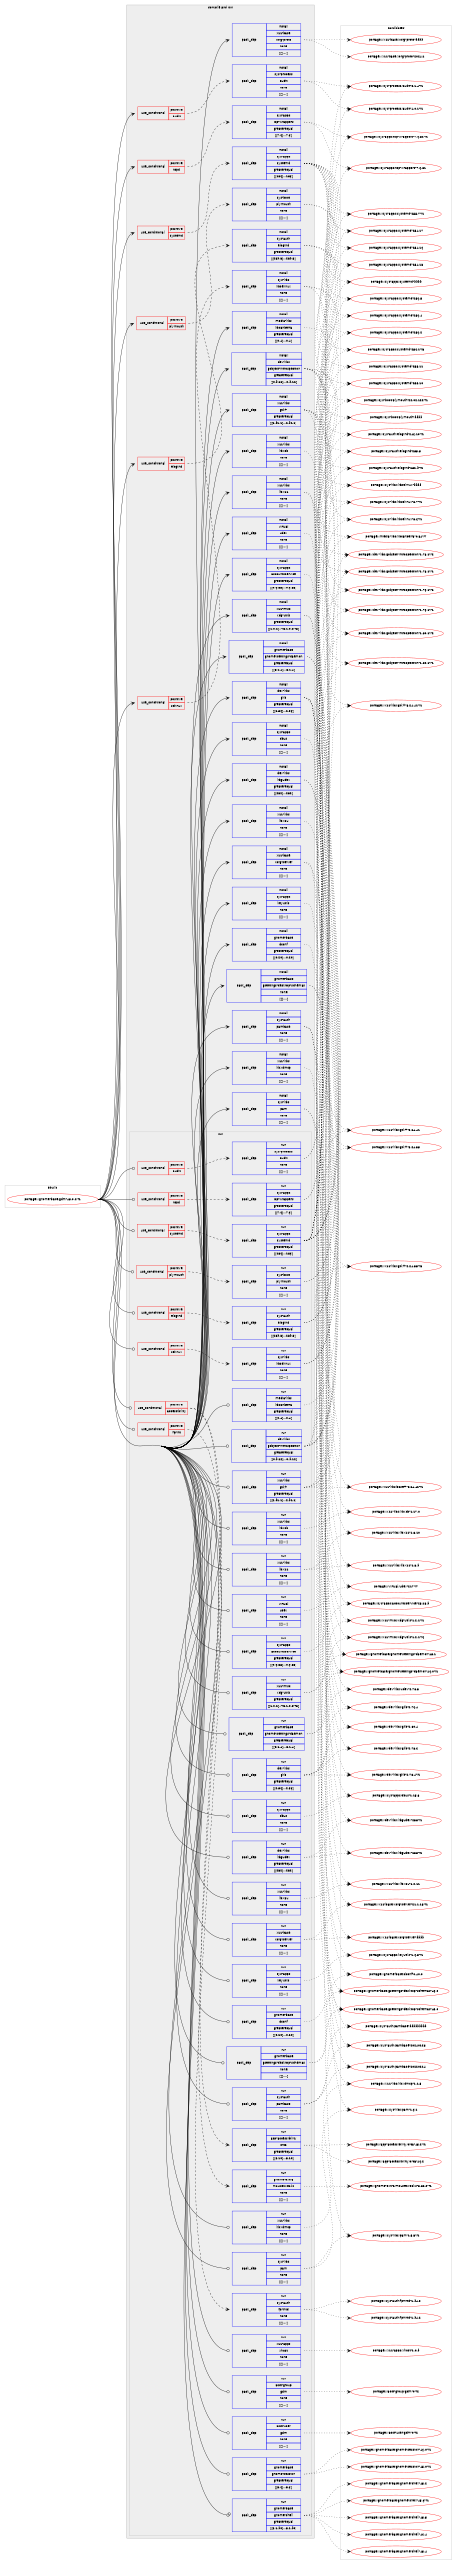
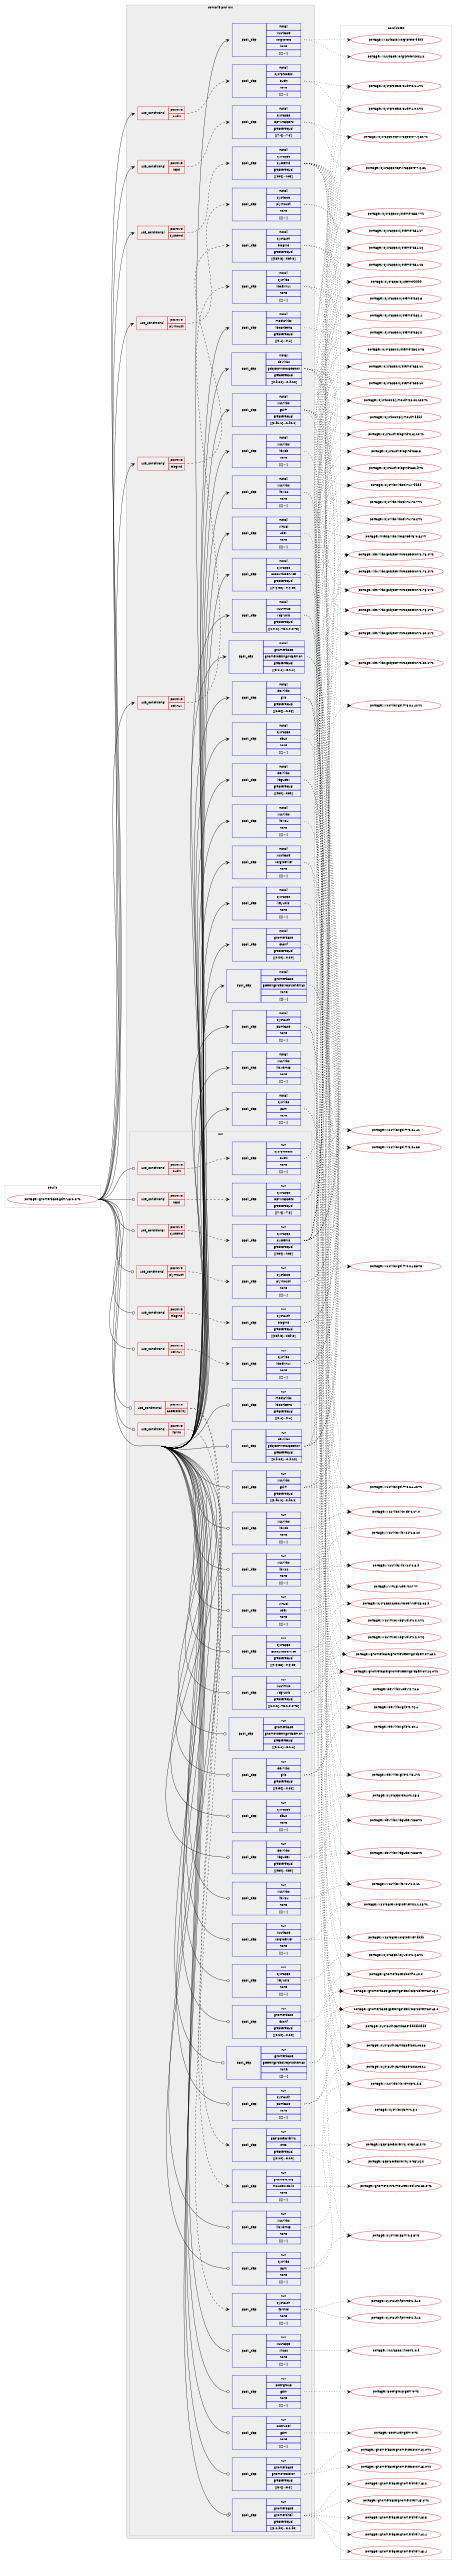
node "portage://dev-libs/gobject-introspection-1.78.1-r1": label "portage://dev-libs/gobject-introspection-1.78.1-r1" -> "portage://libX-libs/gobject-introspection-1.78.1-r1"
node "portage://x11-libs/base+-3.24.42-r1": label "portage://x11-libs/base+-3.24.42-r1" -> "portage://x11-libs/gtk+-3.24.42-r1"
node "portage://dev-libs/glib-2.78.6": removed
